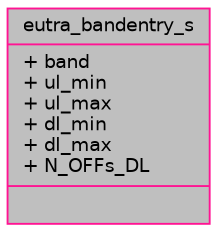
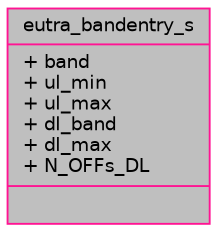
node "eutra_bandentry_s": text "+ dl_min" -> "+ dl_band"
